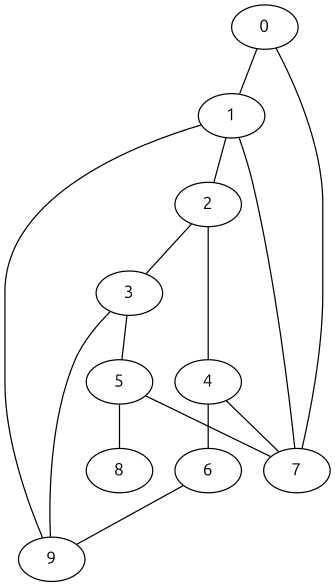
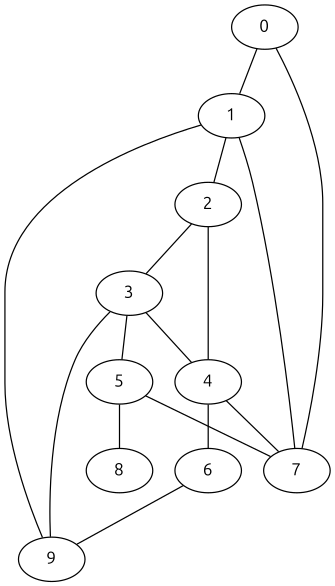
edge "3" -- "4": added
